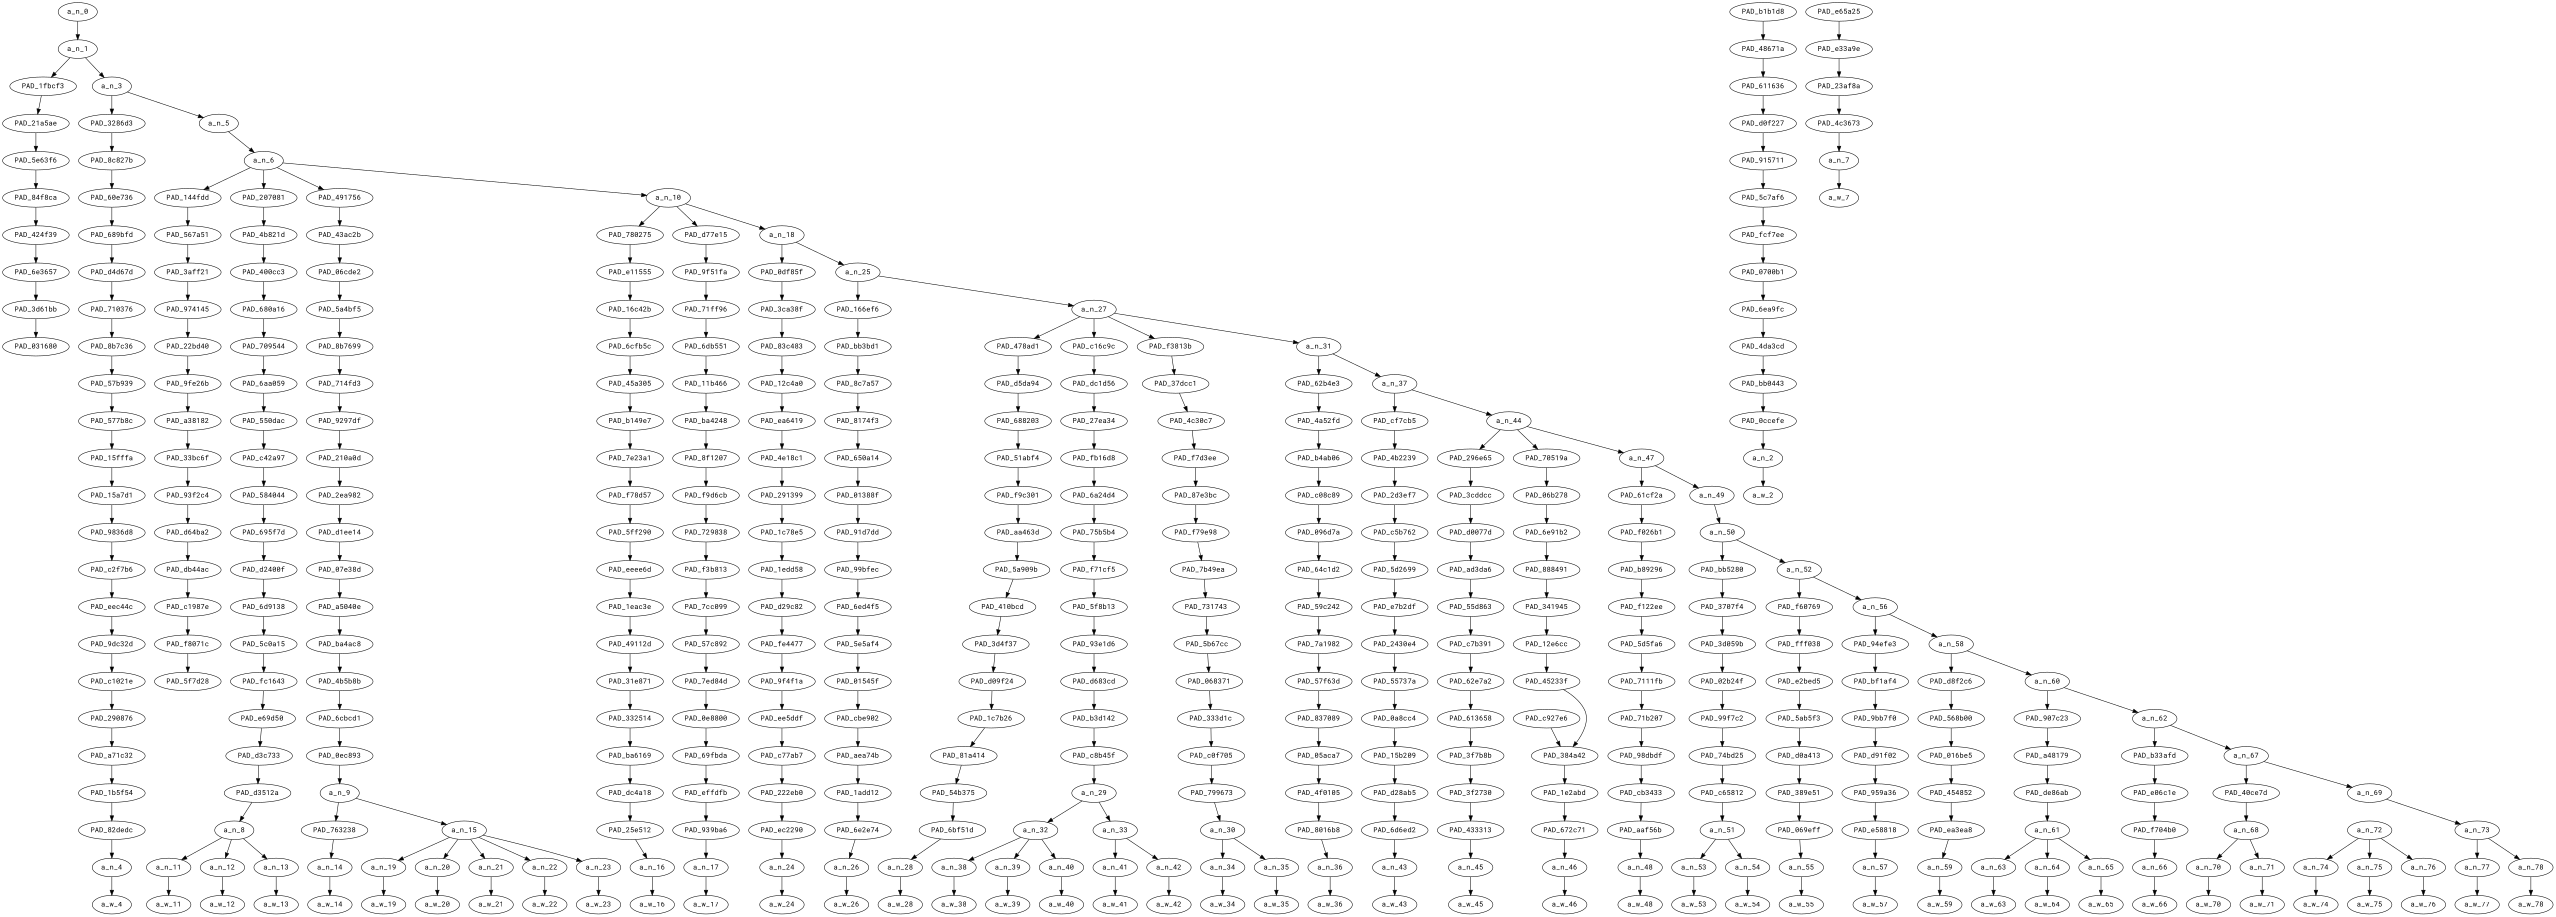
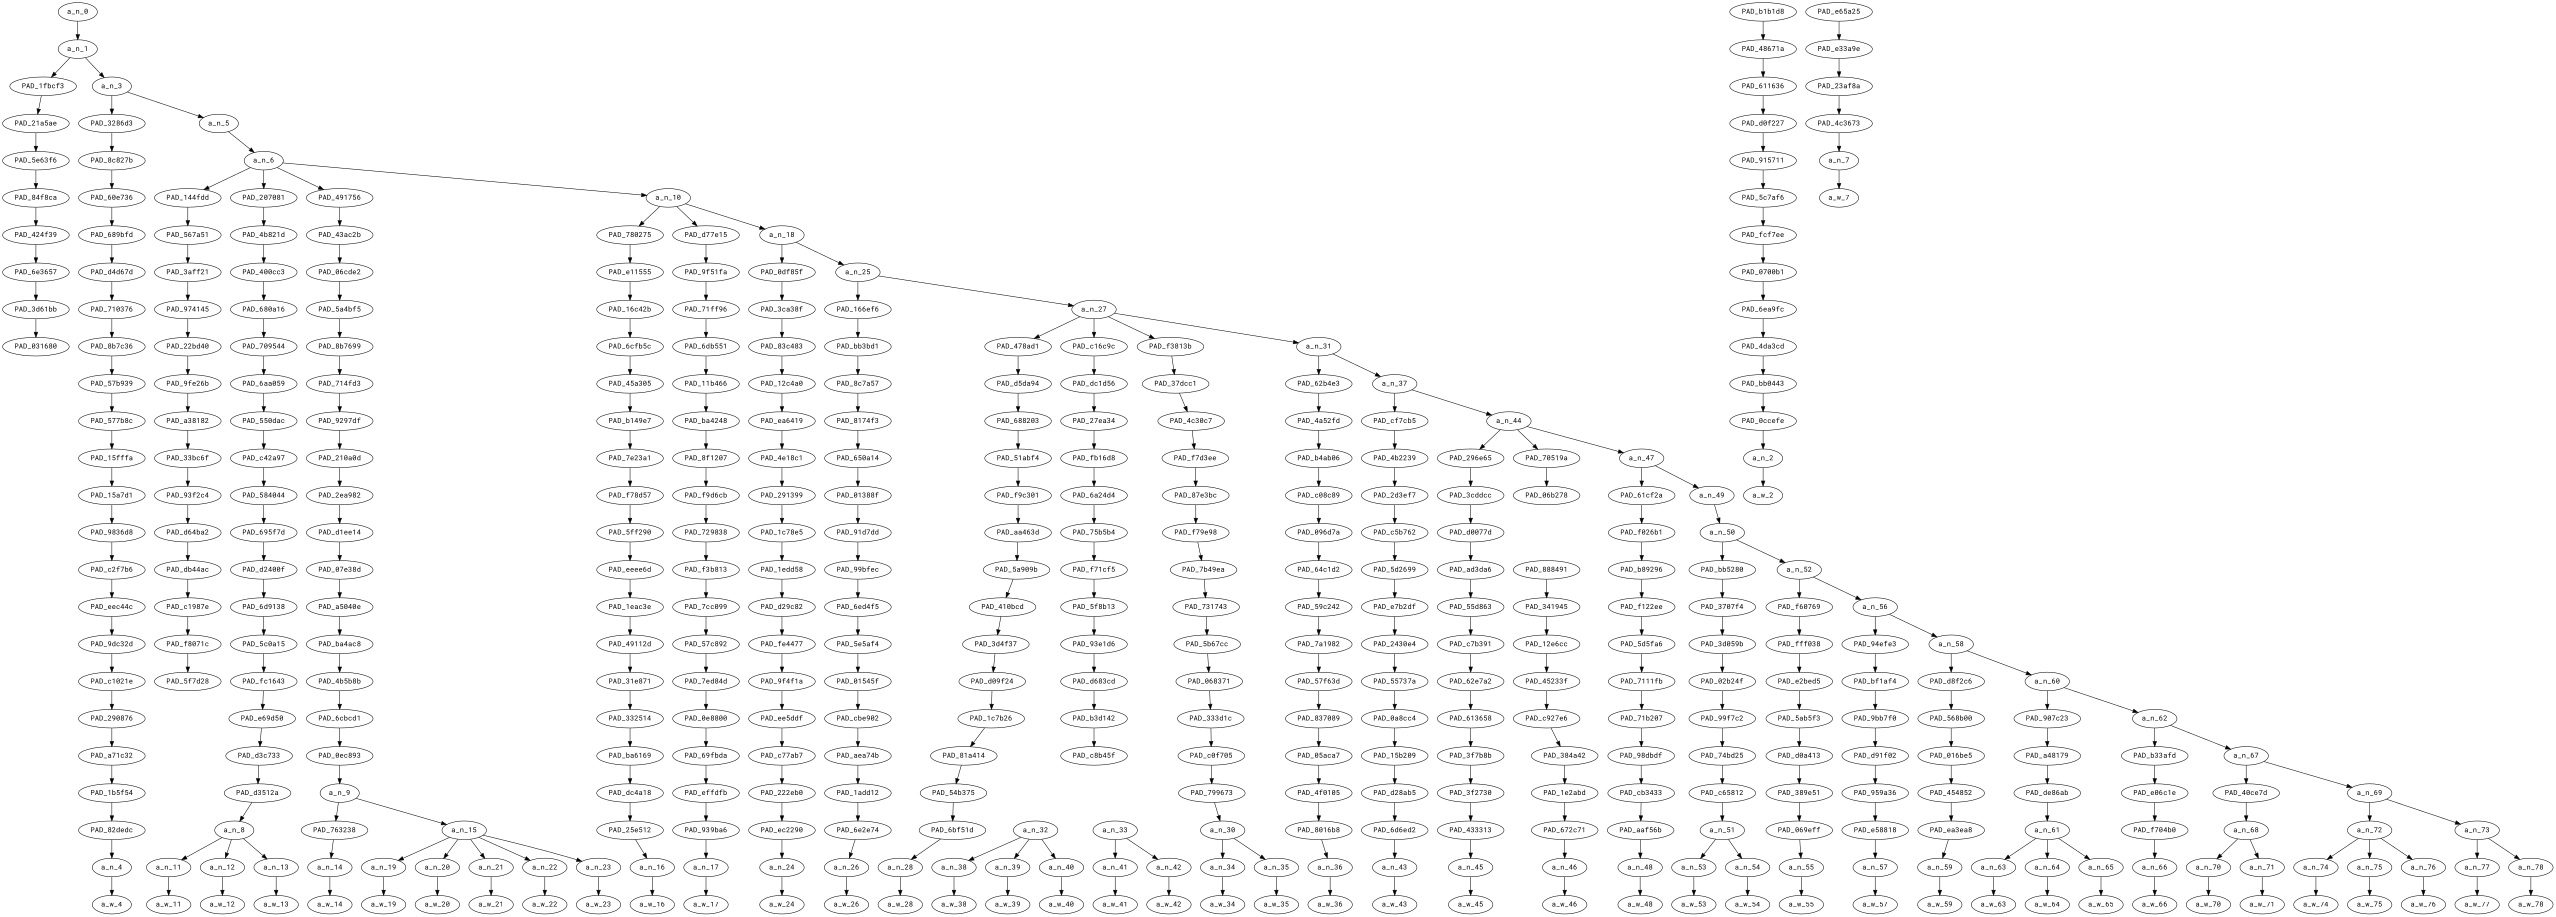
node "PAD_6e91b2": removed
edge "PAD_45233f" -> "PAD_384a42": now "PAD_45233f" -> "PAD_c927e6"
node "a_n_29": removed
edge "a_n_69" -> "a_n_72": added
